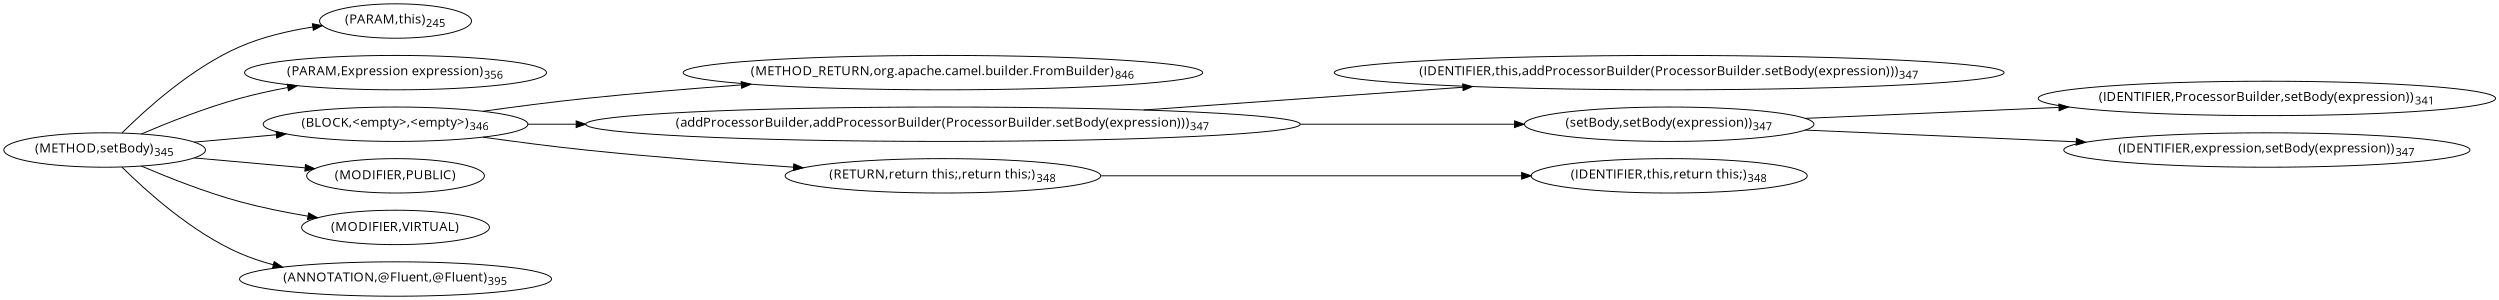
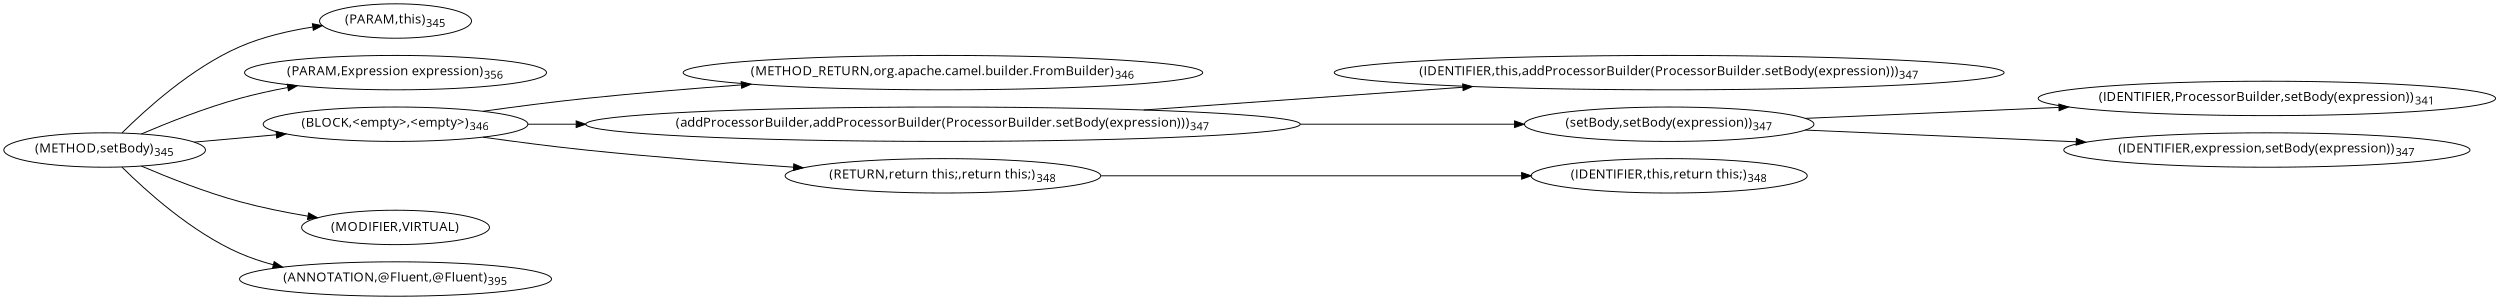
node "(PARAM,this)": text "245" -> "345"
node "(METHOD_RETURN,org.apache.camel.builder.FromBuilder)": text "846" -> "346"
node "(MODIFIER,PUBLIC)": removed
